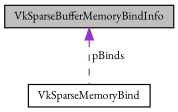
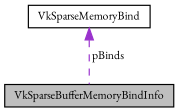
edge "VkSparseMemoryBind" -> "VkSparseBufferMemoryBindInfo": reversed
